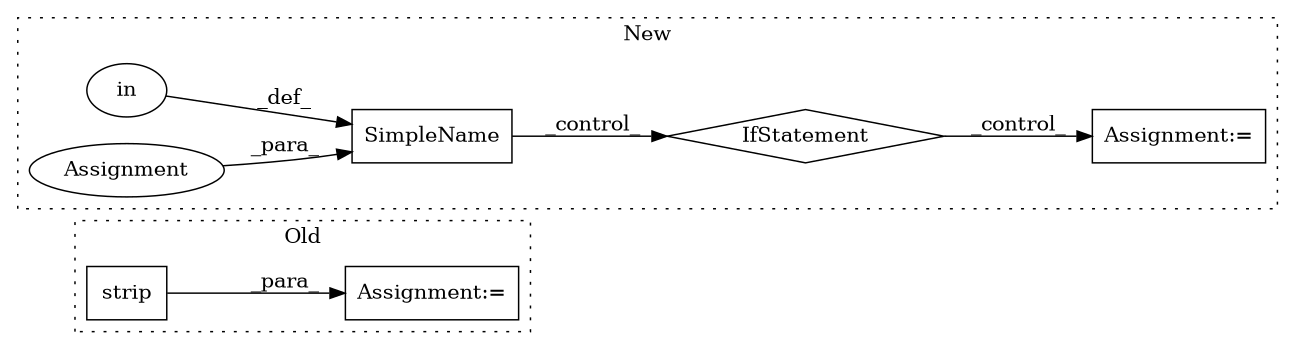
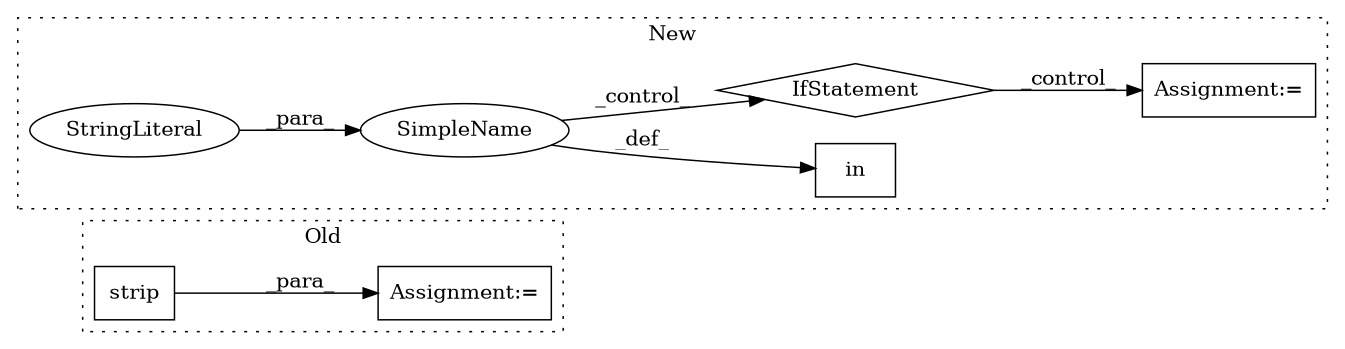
node "in": shape ellipse -> box
edge "in" -> "SimpleName": reversed
node "SimpleName": shape box -> ellipse
node "Assignment": label "Assignment" -> "StringLiteral"
